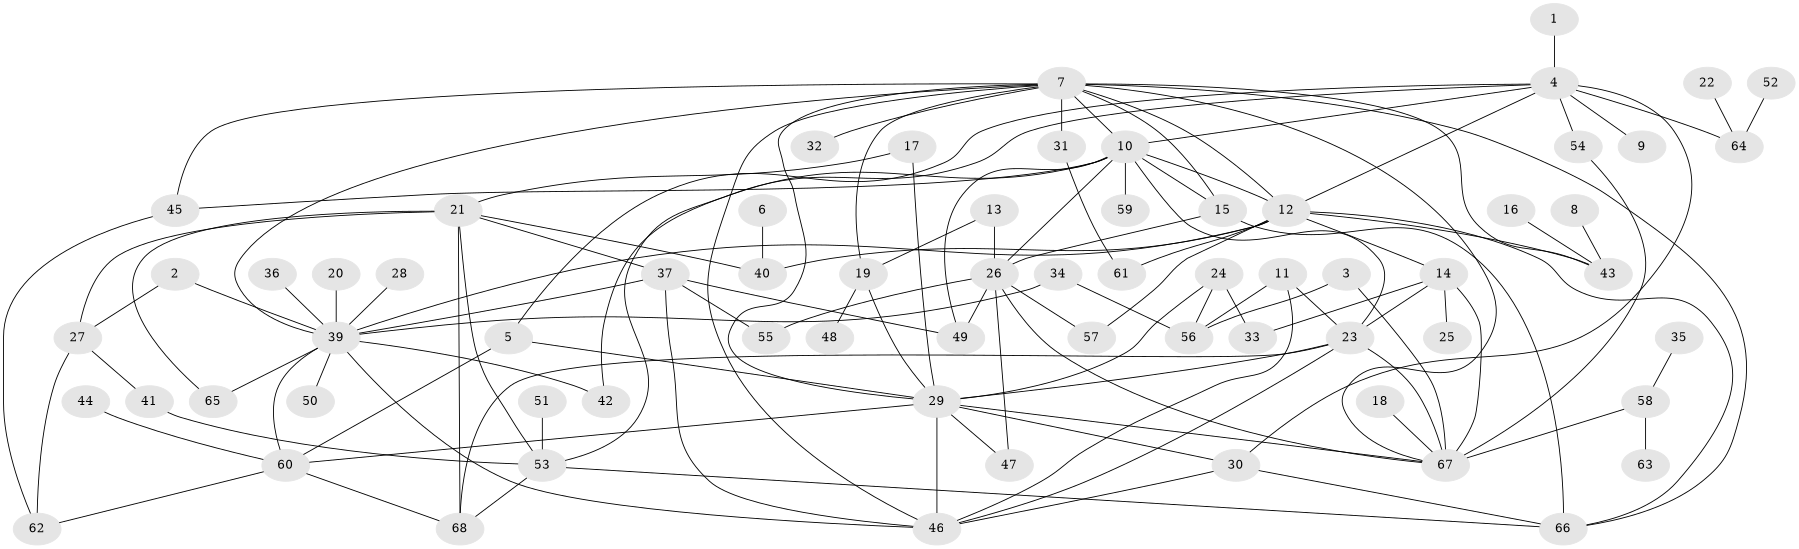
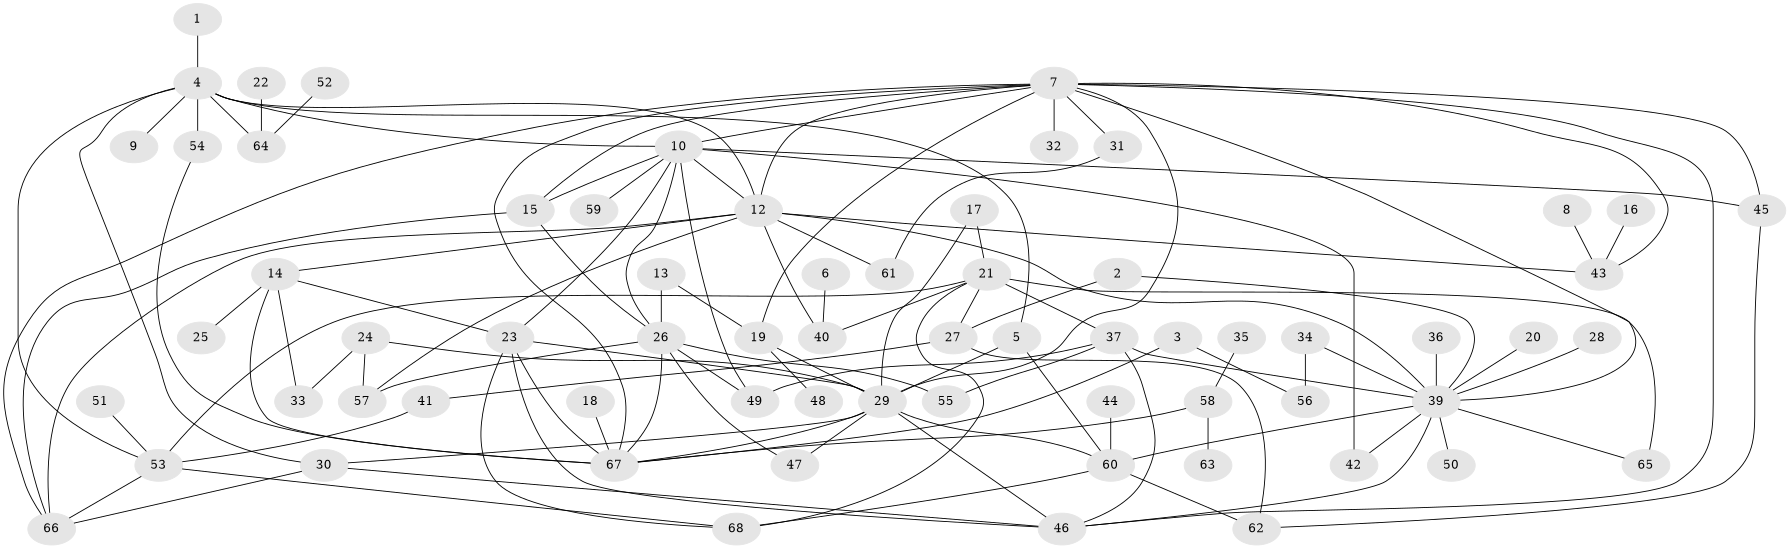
node "11": removed
edge "24" -- "56": now "24" -- "57"
